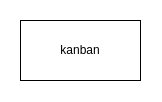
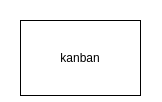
node "kanban": size 120x60 -> 120x75
